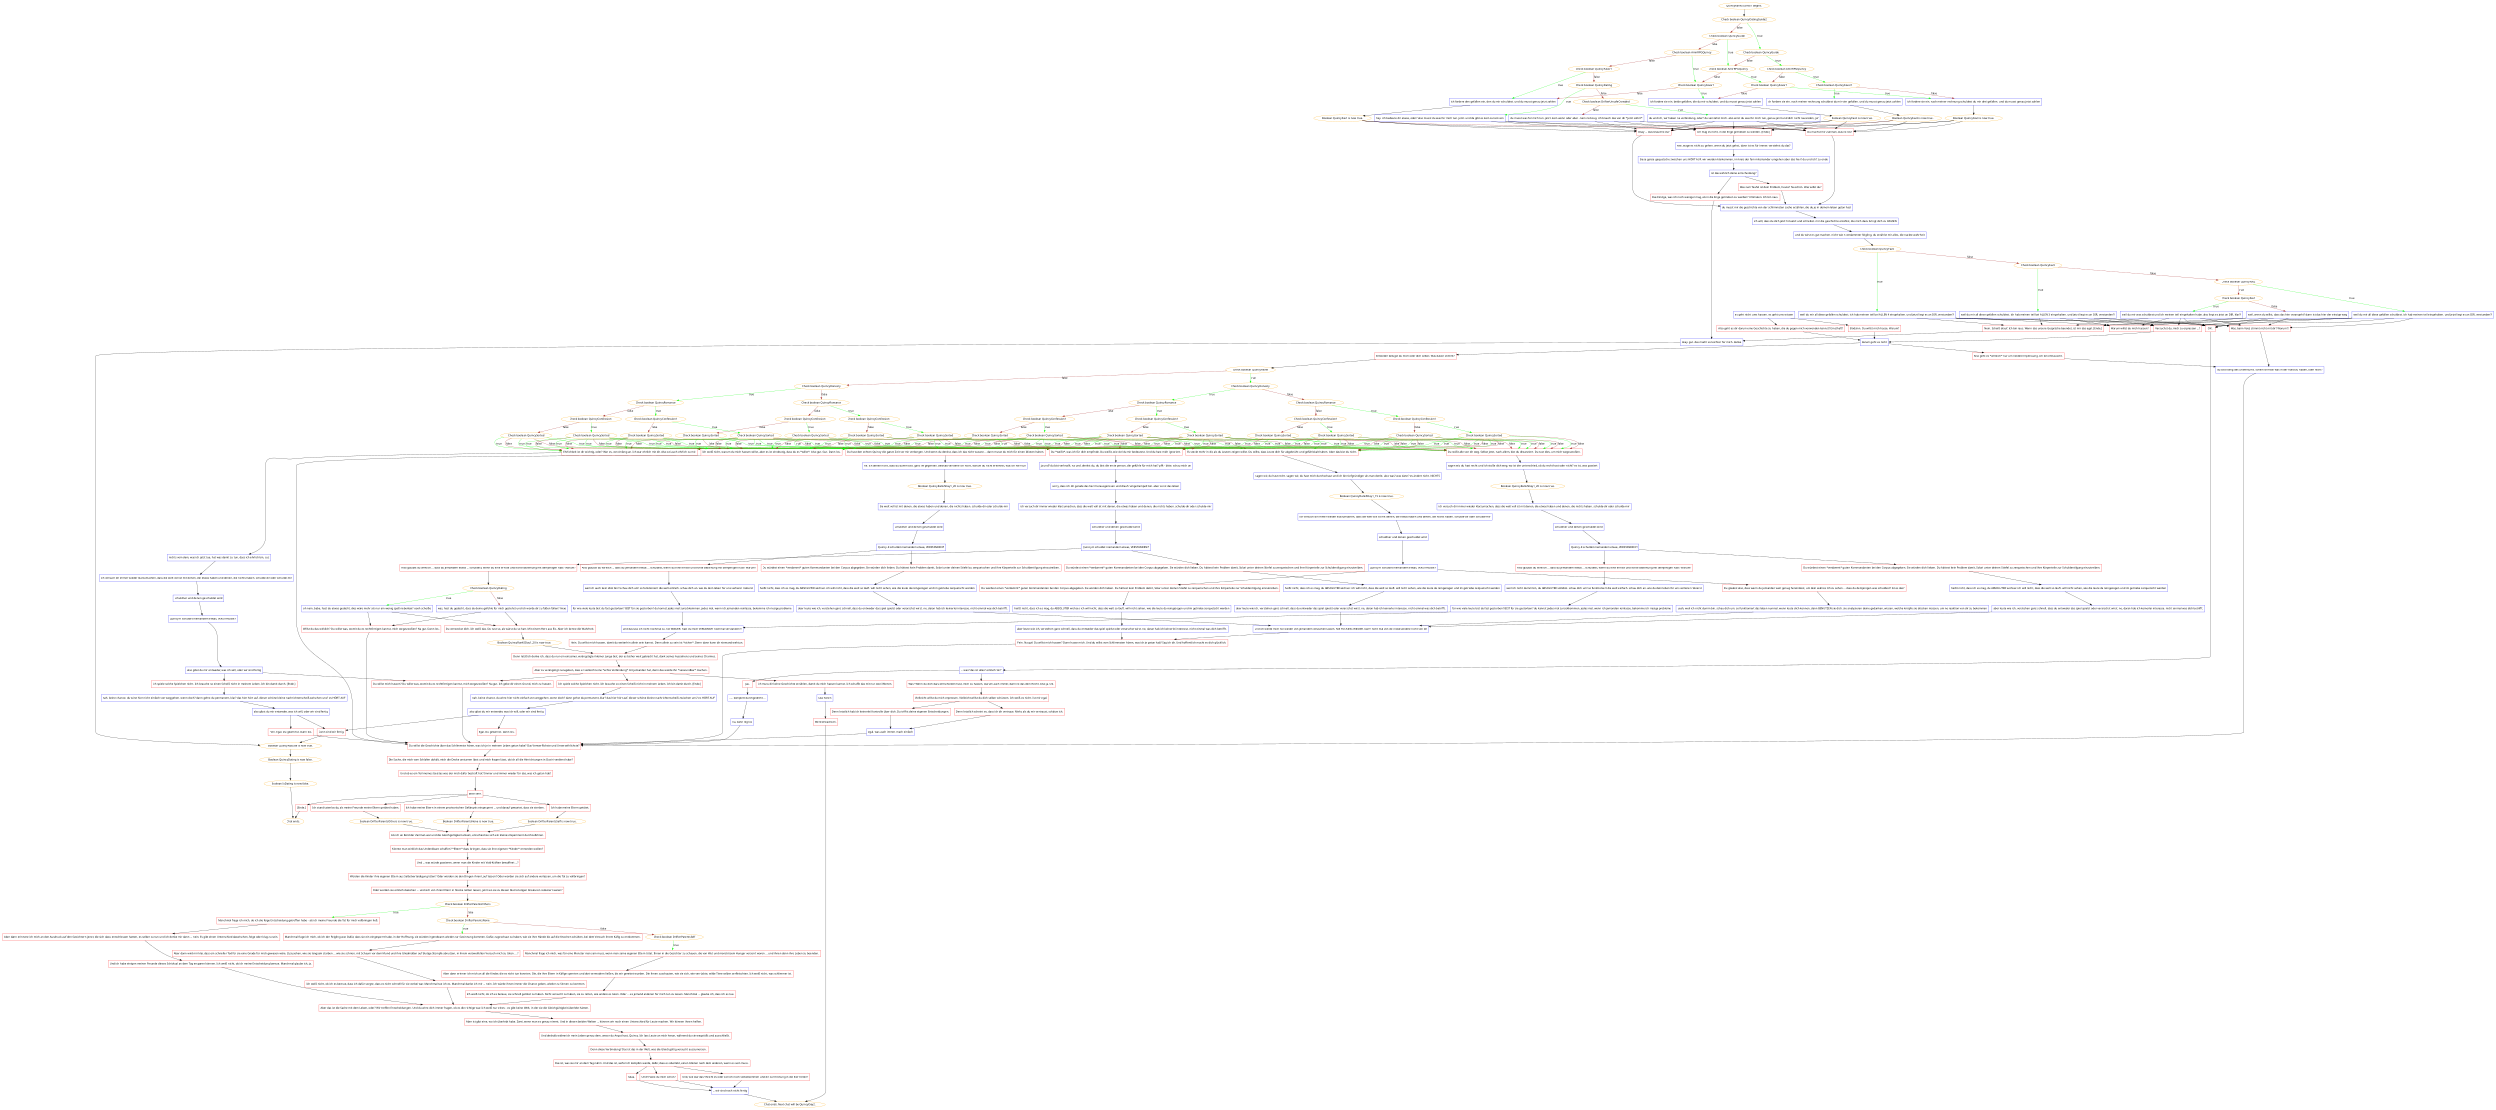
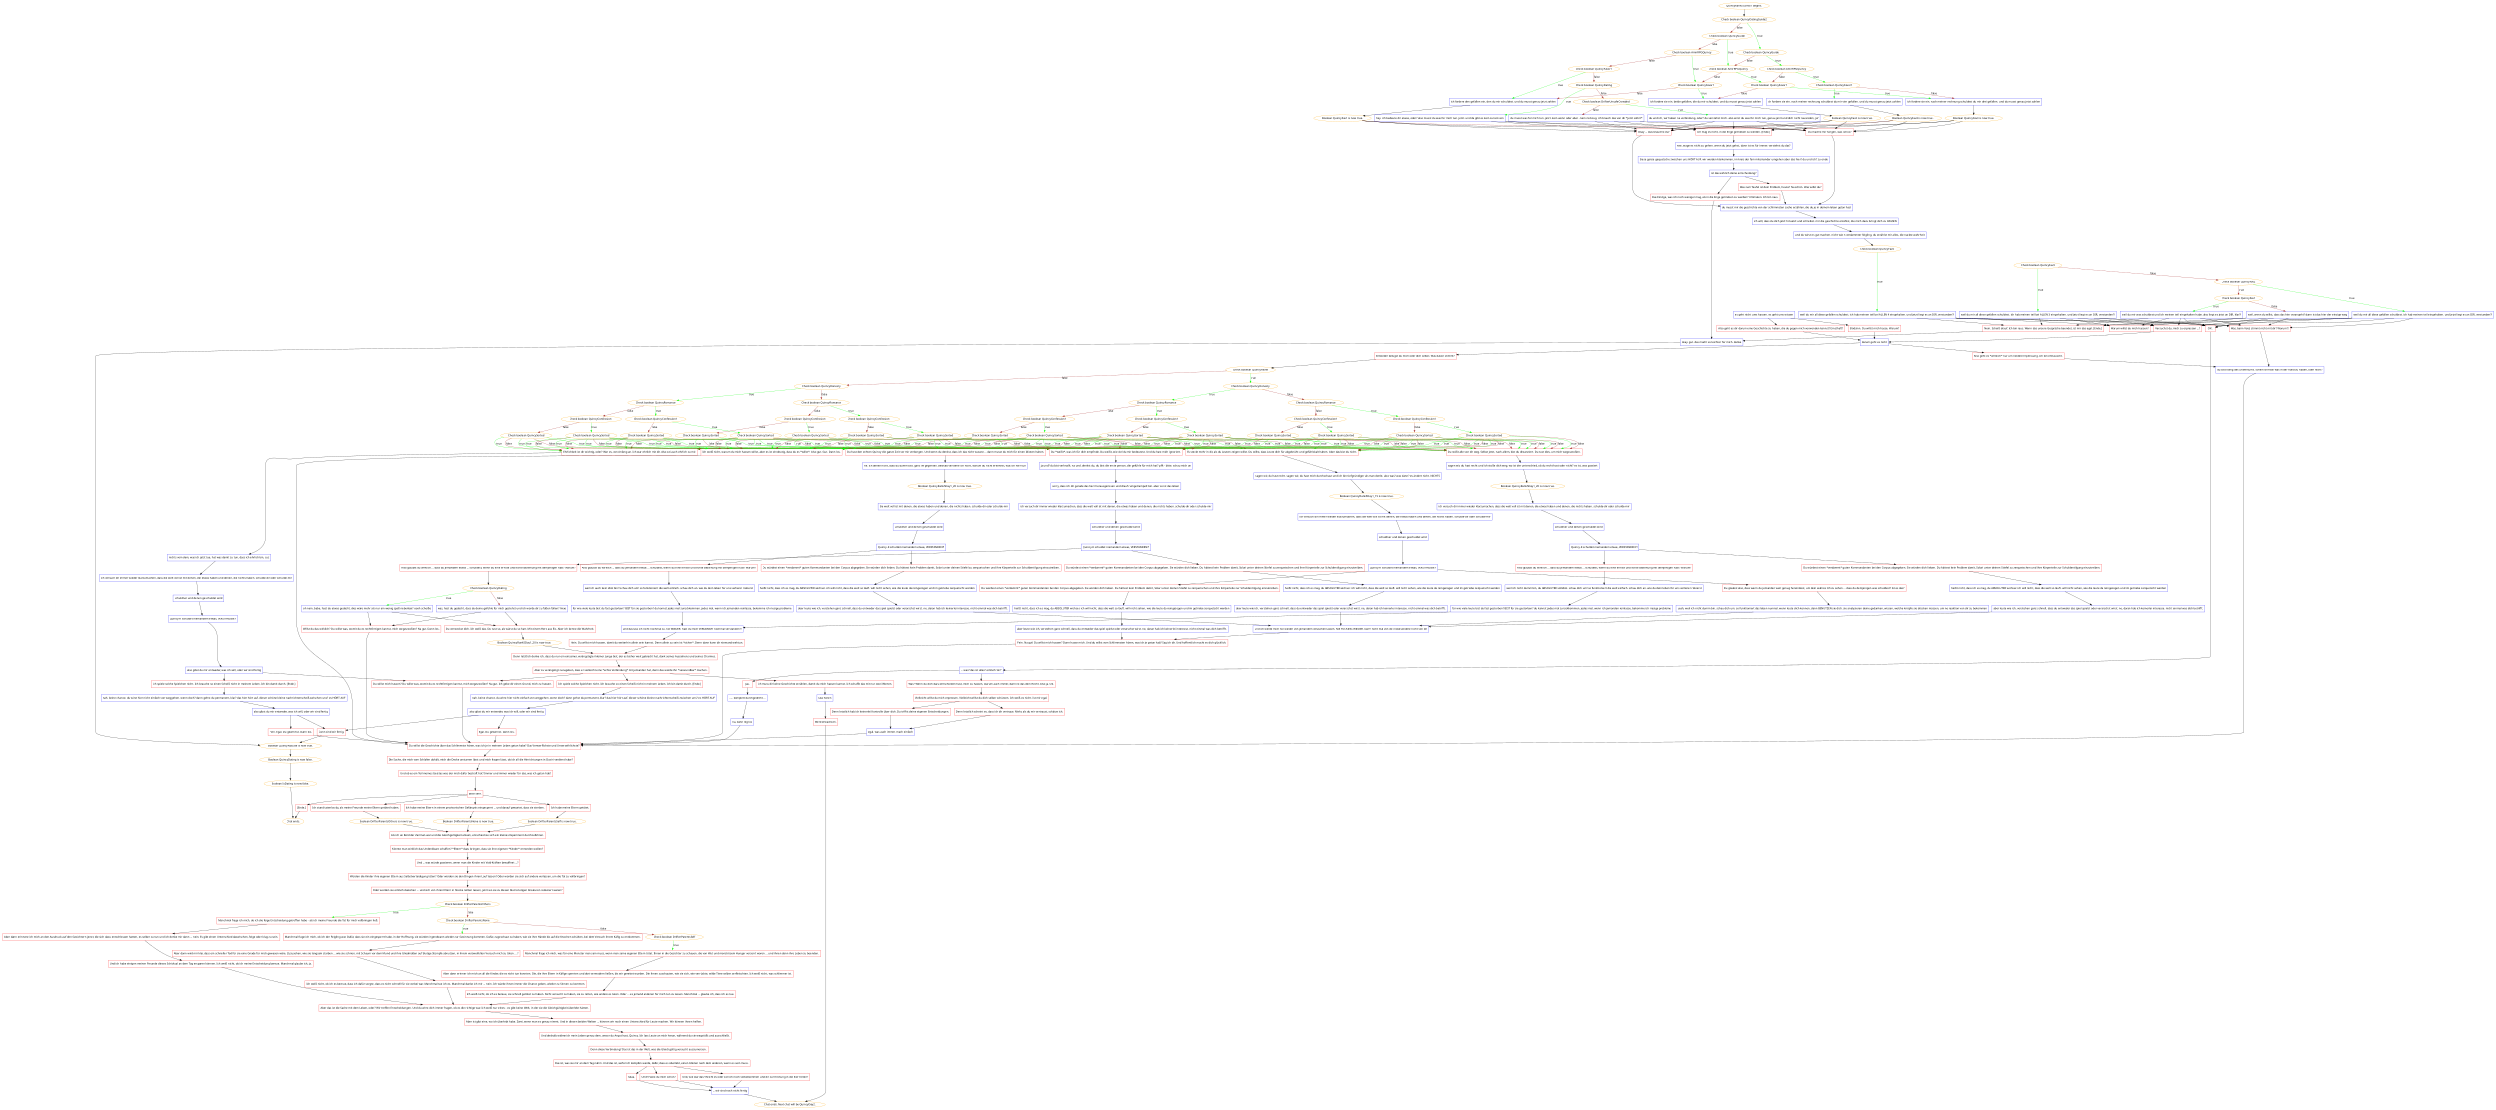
node "Du machst mir Zariman, was ist los?": label "Du machst mir Zariman, was ist los?" -> "Du machst mir Sorgen, was ist los?"
edge "Check boolean QuincyFav4" -> "Check boolean QuincyFav3": removed, label "false"
